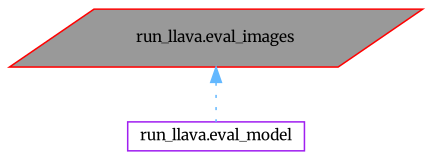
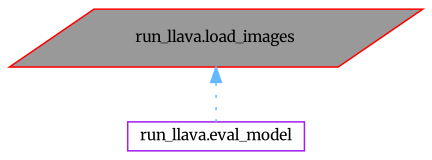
node "run_llava.eval_images": label "run_llava.eval_images" -> "run_llava.load_images"
